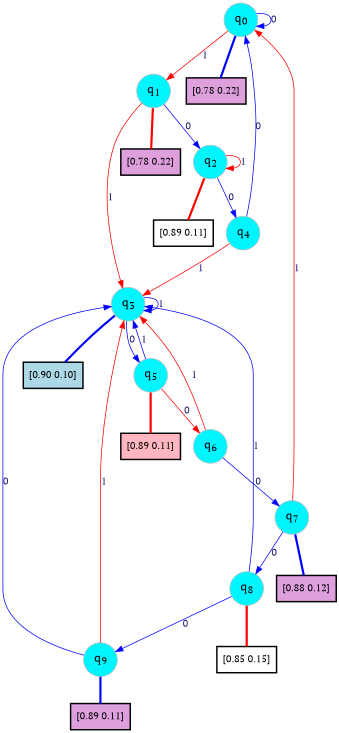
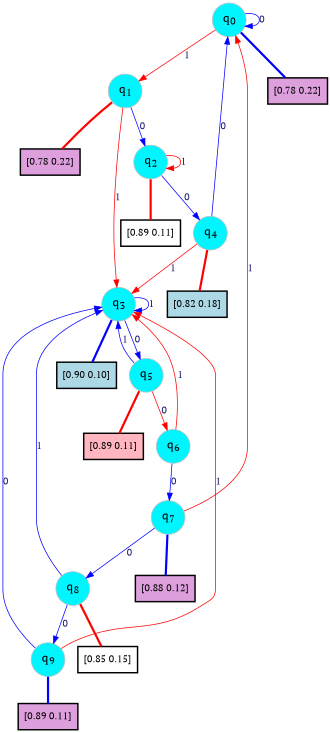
node "[0.82 0.18]": added
